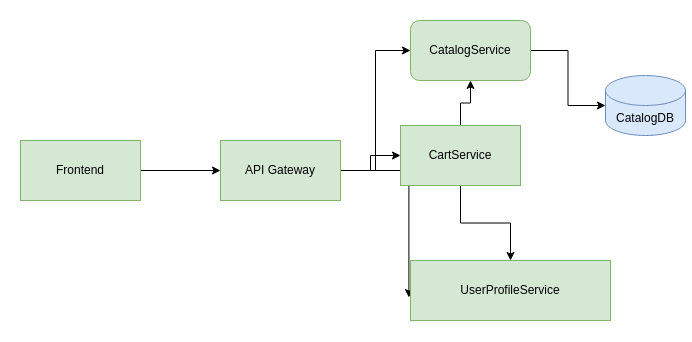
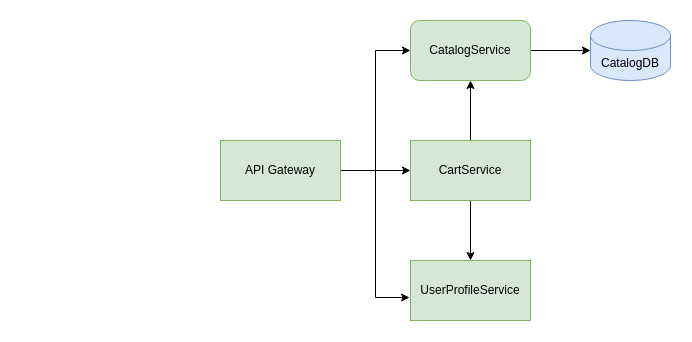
node "CatalogDB": moved (646, 106) -> (631, 51)
node "CartService": moved (461, 156) -> (471, 171)
node "Frontend": removed
edge "Frontend" -> "API Gateway": removed
node "UserProfileService": size 200x60 -> 120x60
